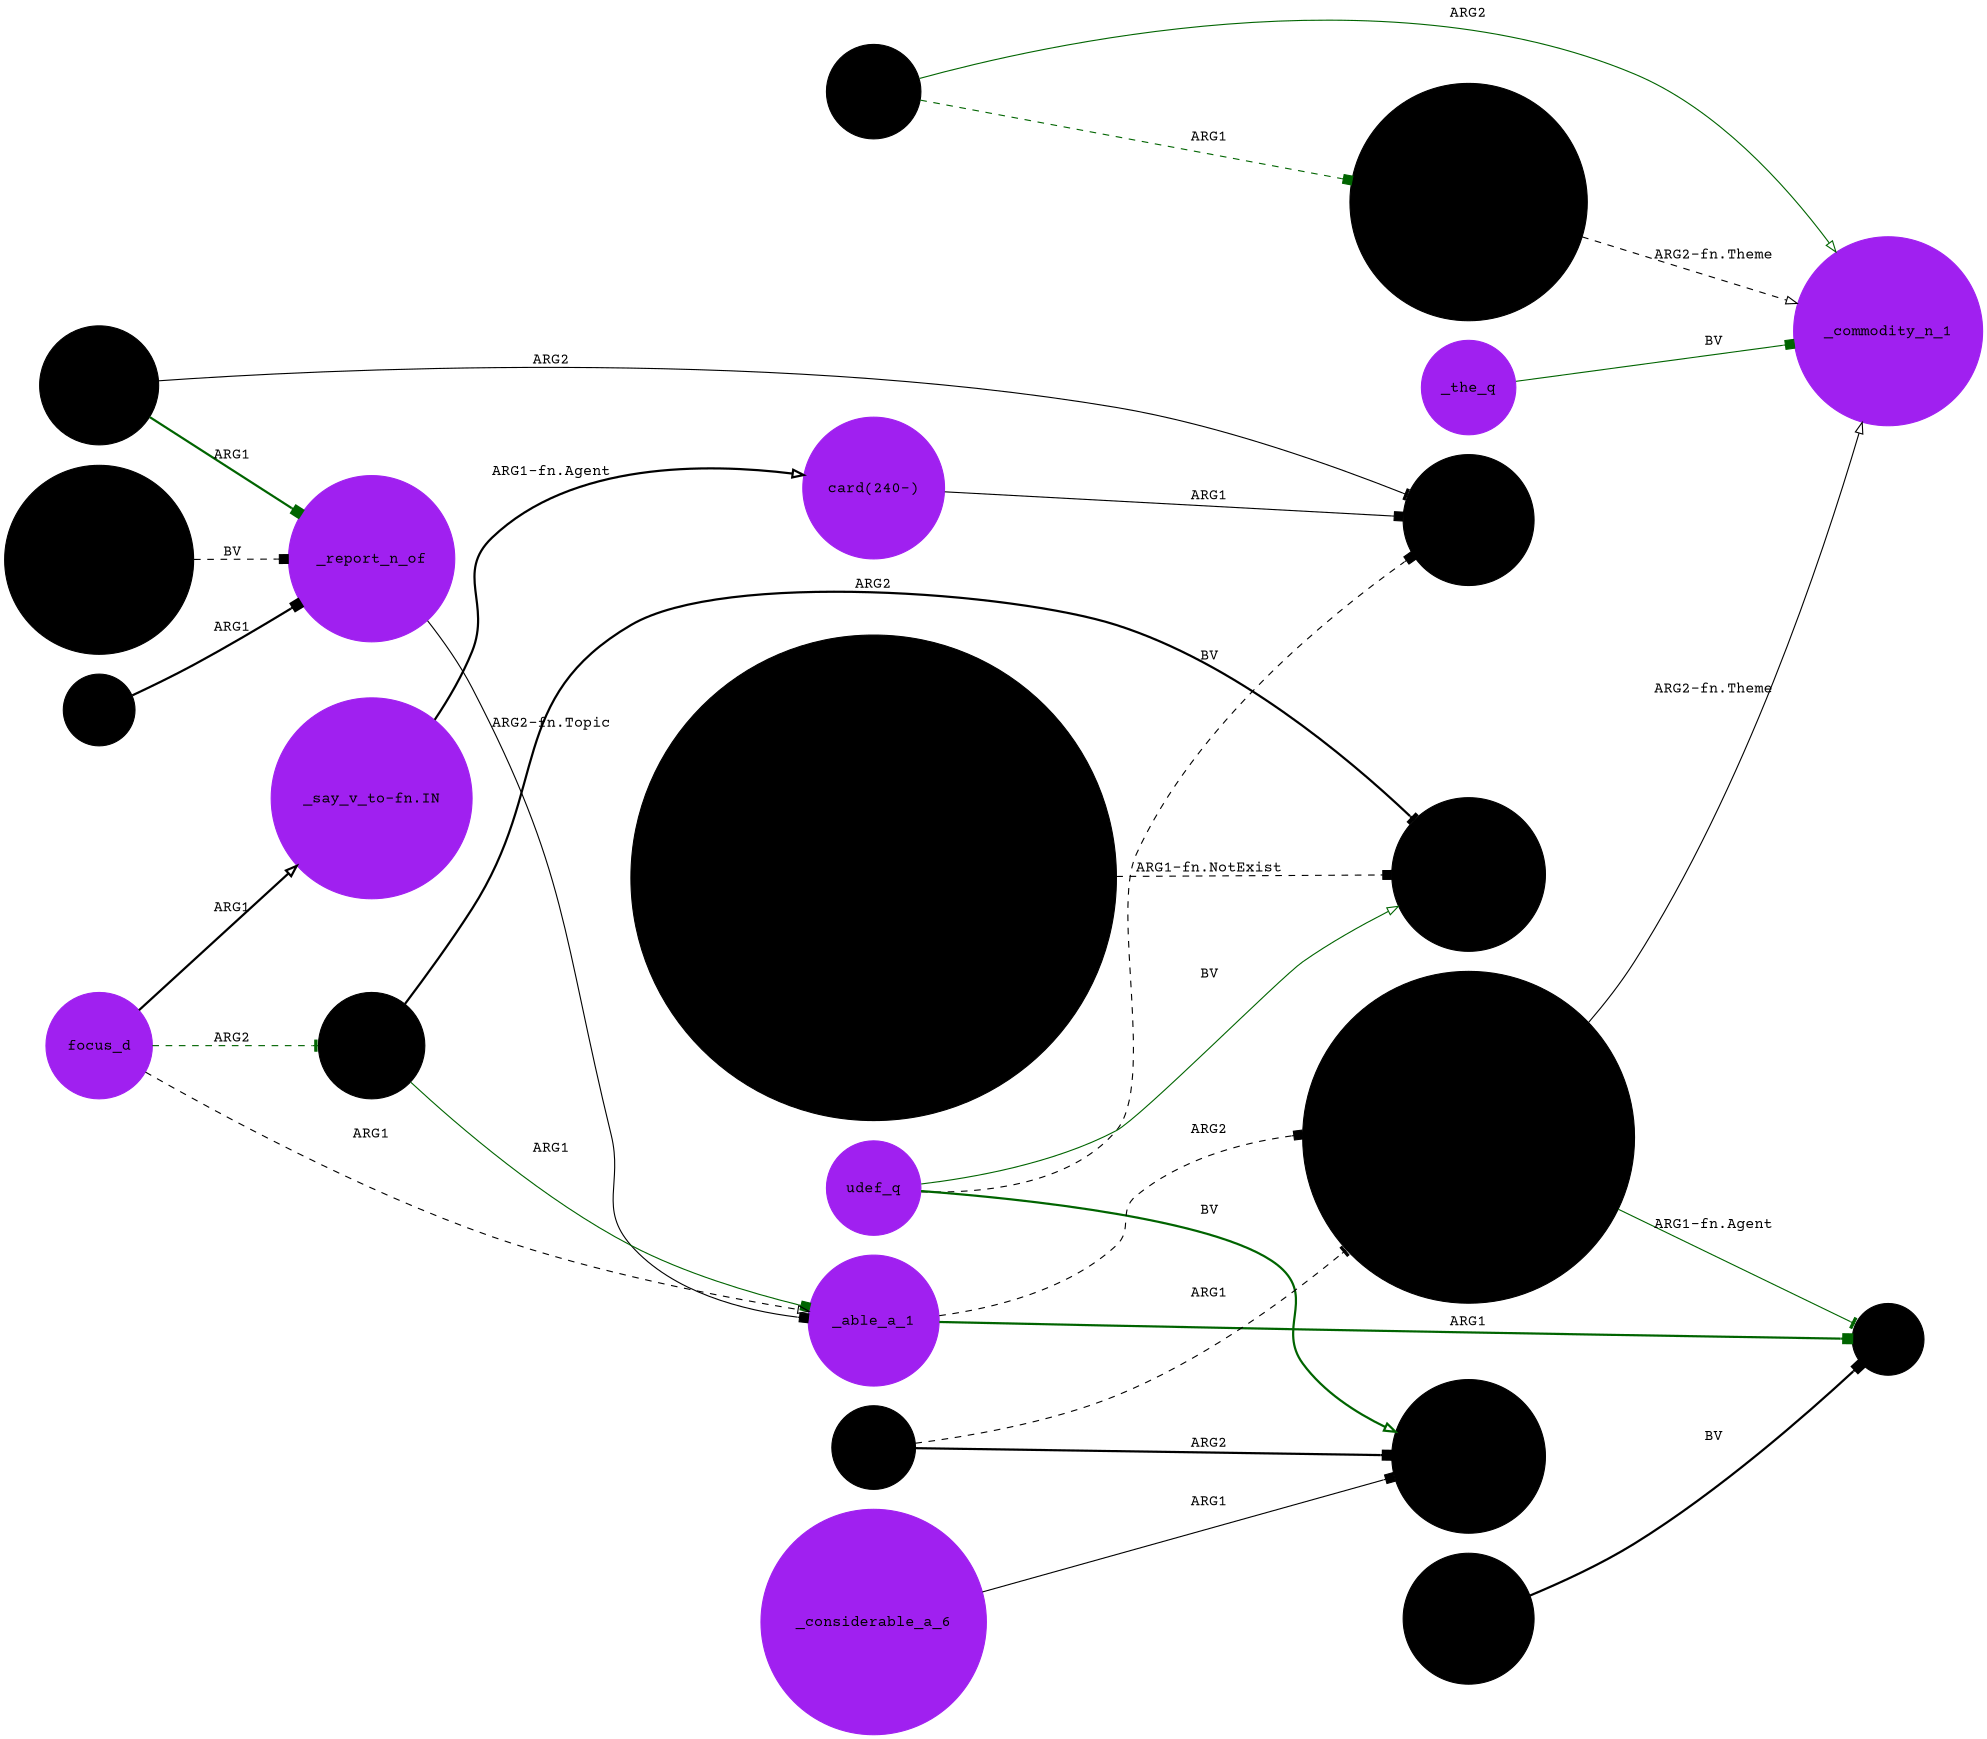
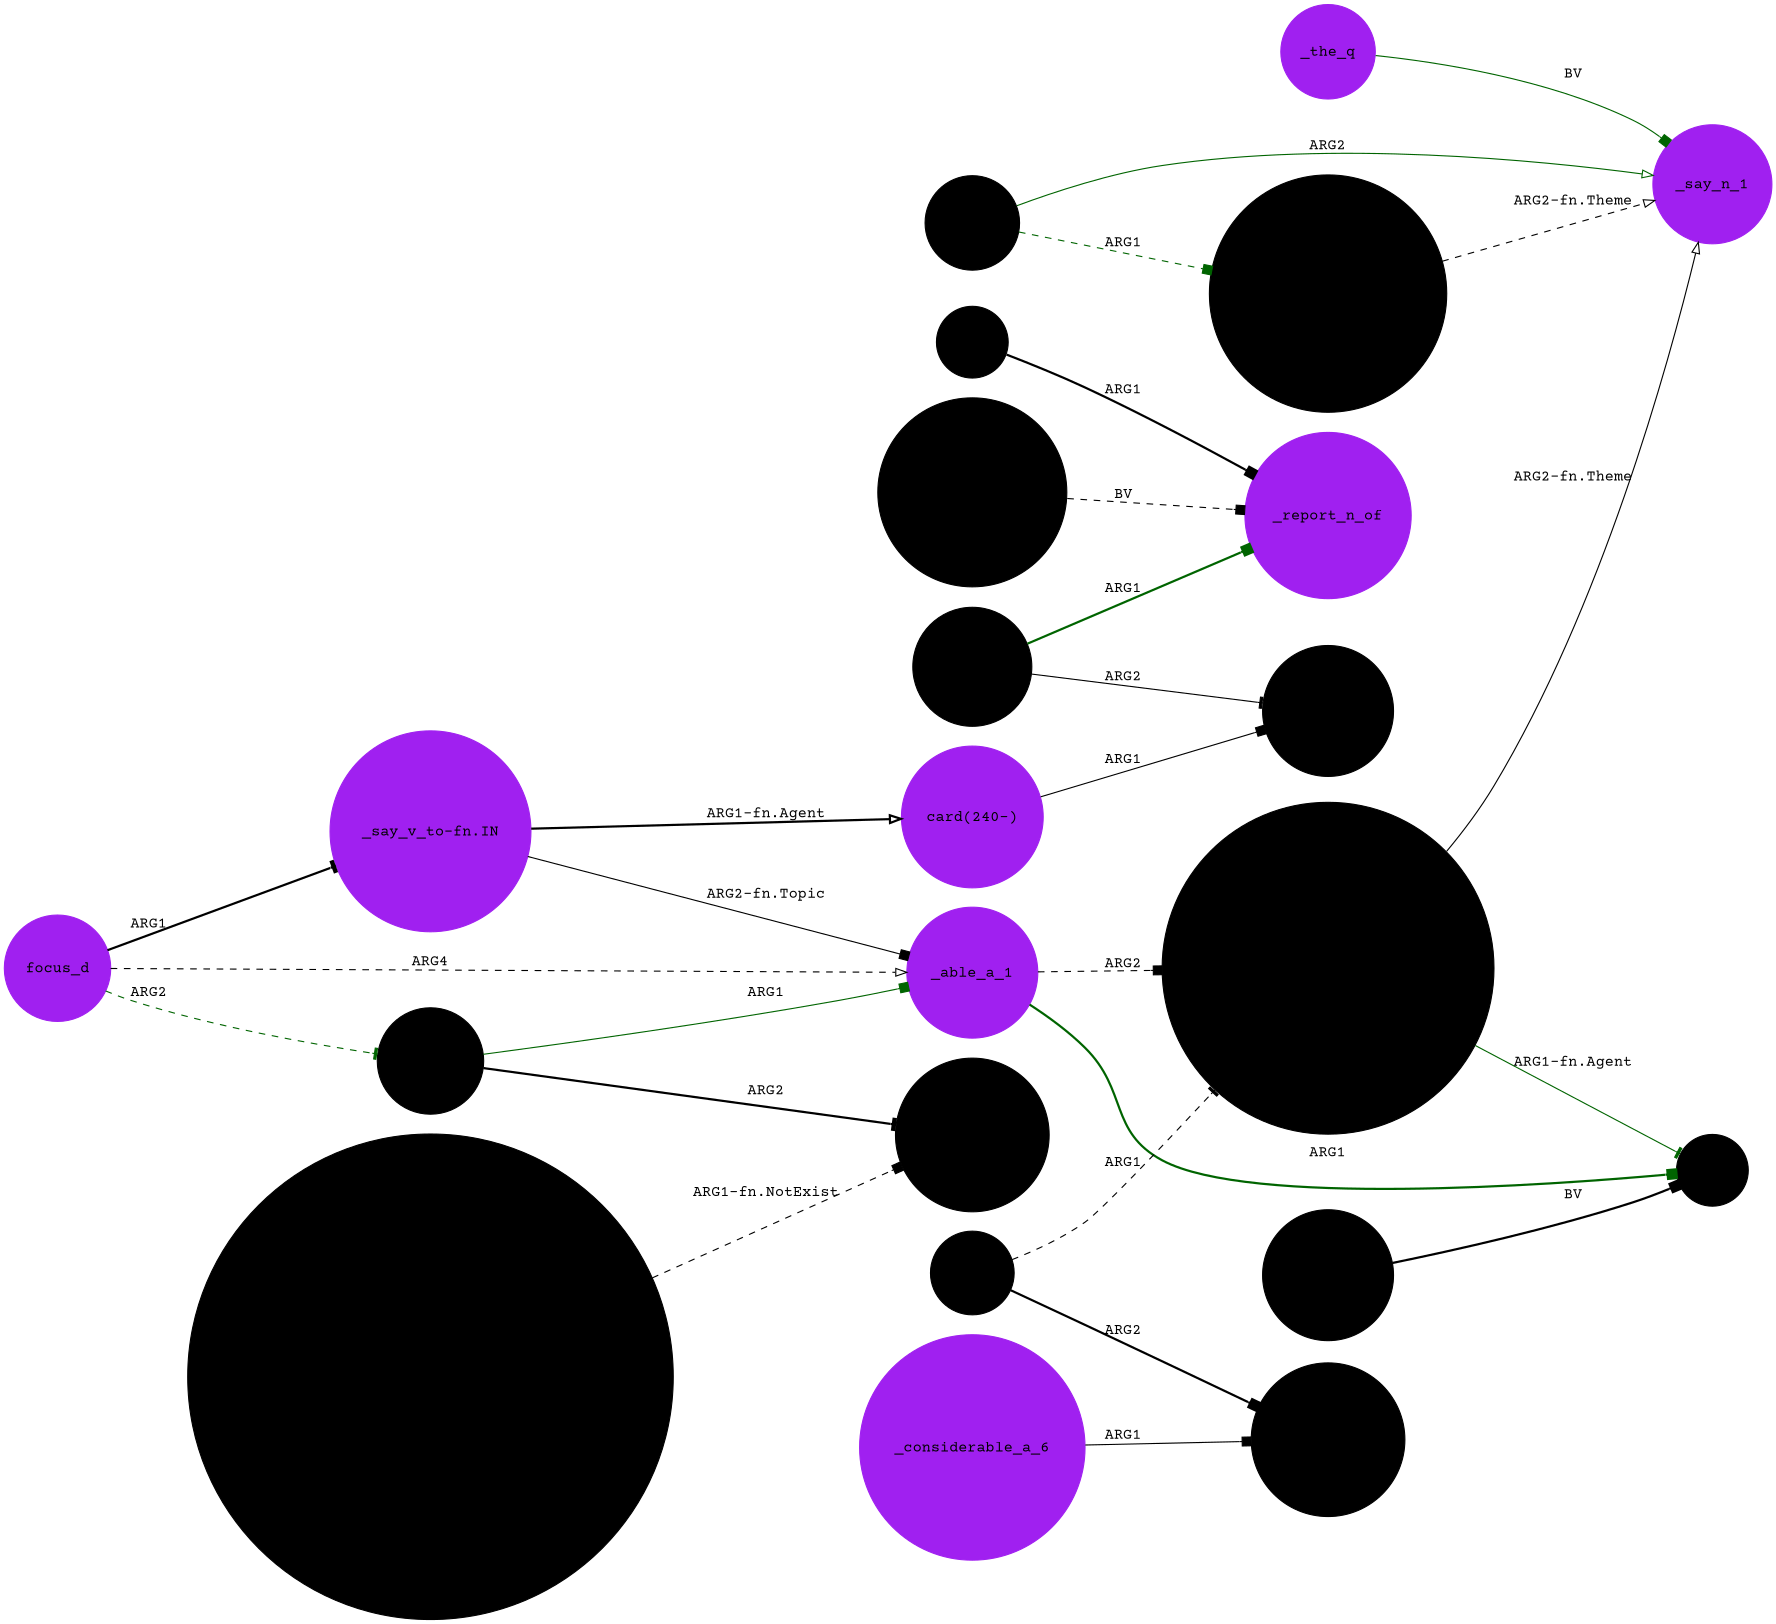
node "_commodity_n_1": label "_commodity_n_1" -> "_say_n_1"
edge "focus_d" -> "_say_v_to-fn.IN": arrowhead onormal -> tee
edge "_report_n_of" -> "_able_a_1": now "_say_v_to-fn.IN" -> "_able_a_1"
edge "focus_d" -> "_able_a_1": label "ARG1" -> "ARG4"
node "udef_q": removed
